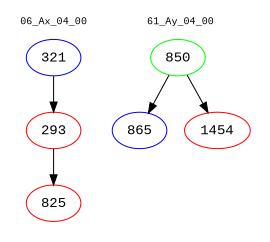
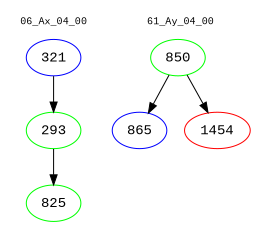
node "293": color red -> green
node "825": color red -> green
